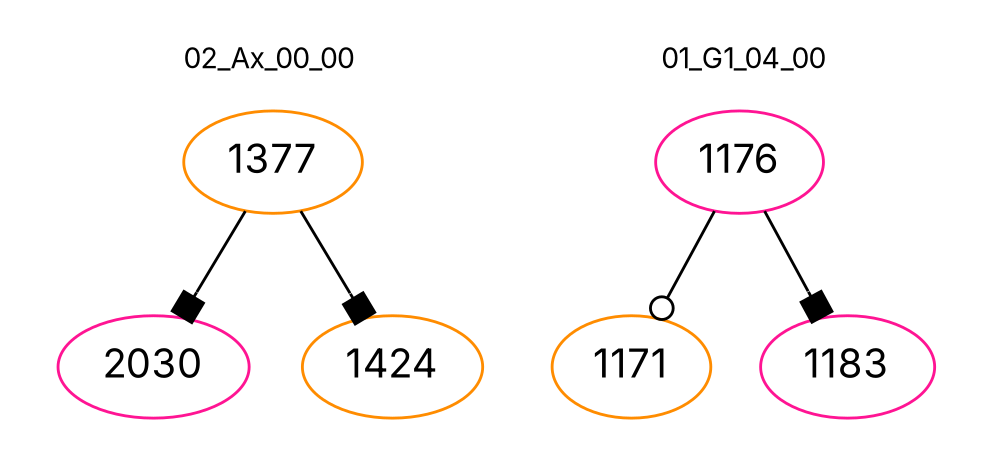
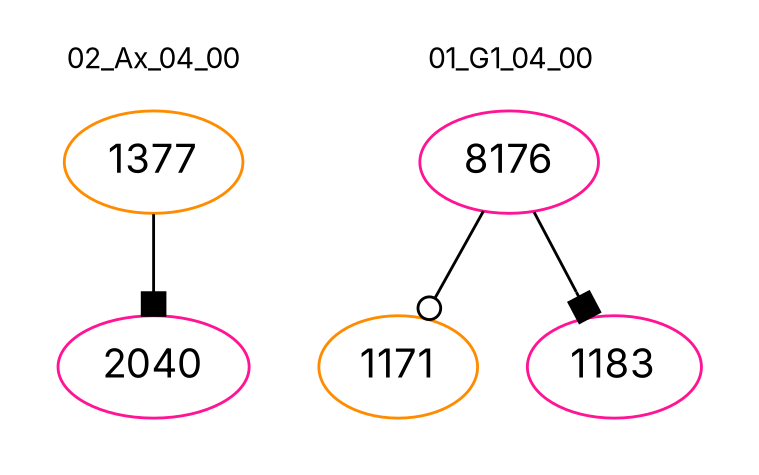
cluster "02_Ax_00_00": label "02_Ax_00_00" -> "02_Ax_04_00"
node "1176": label "1176" -> "8176"
node "2030": label "2030" -> "2040"
node "1424": removed
